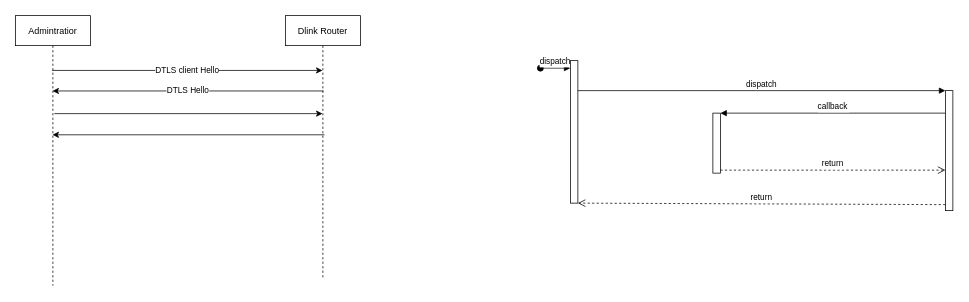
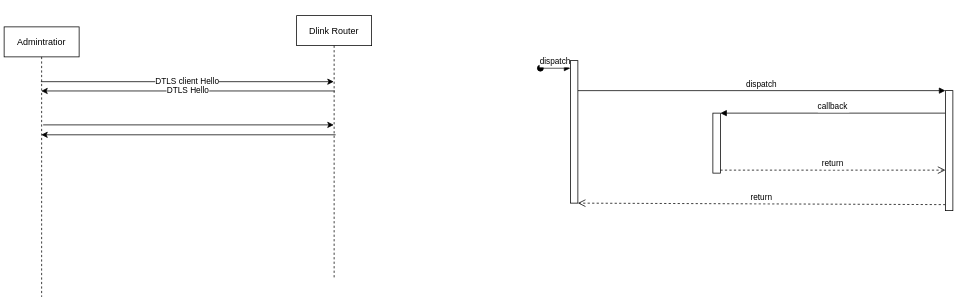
node "Dlink Router": moved (323, 147) -> (334, 147)
node "Admintratior": moved (53, 150) -> (42, 162)
